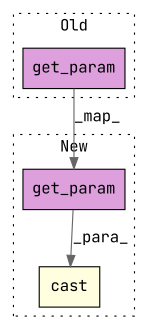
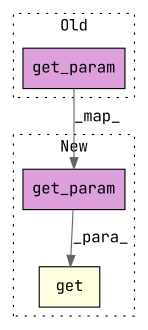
node "cast": label "cast" -> "get"
